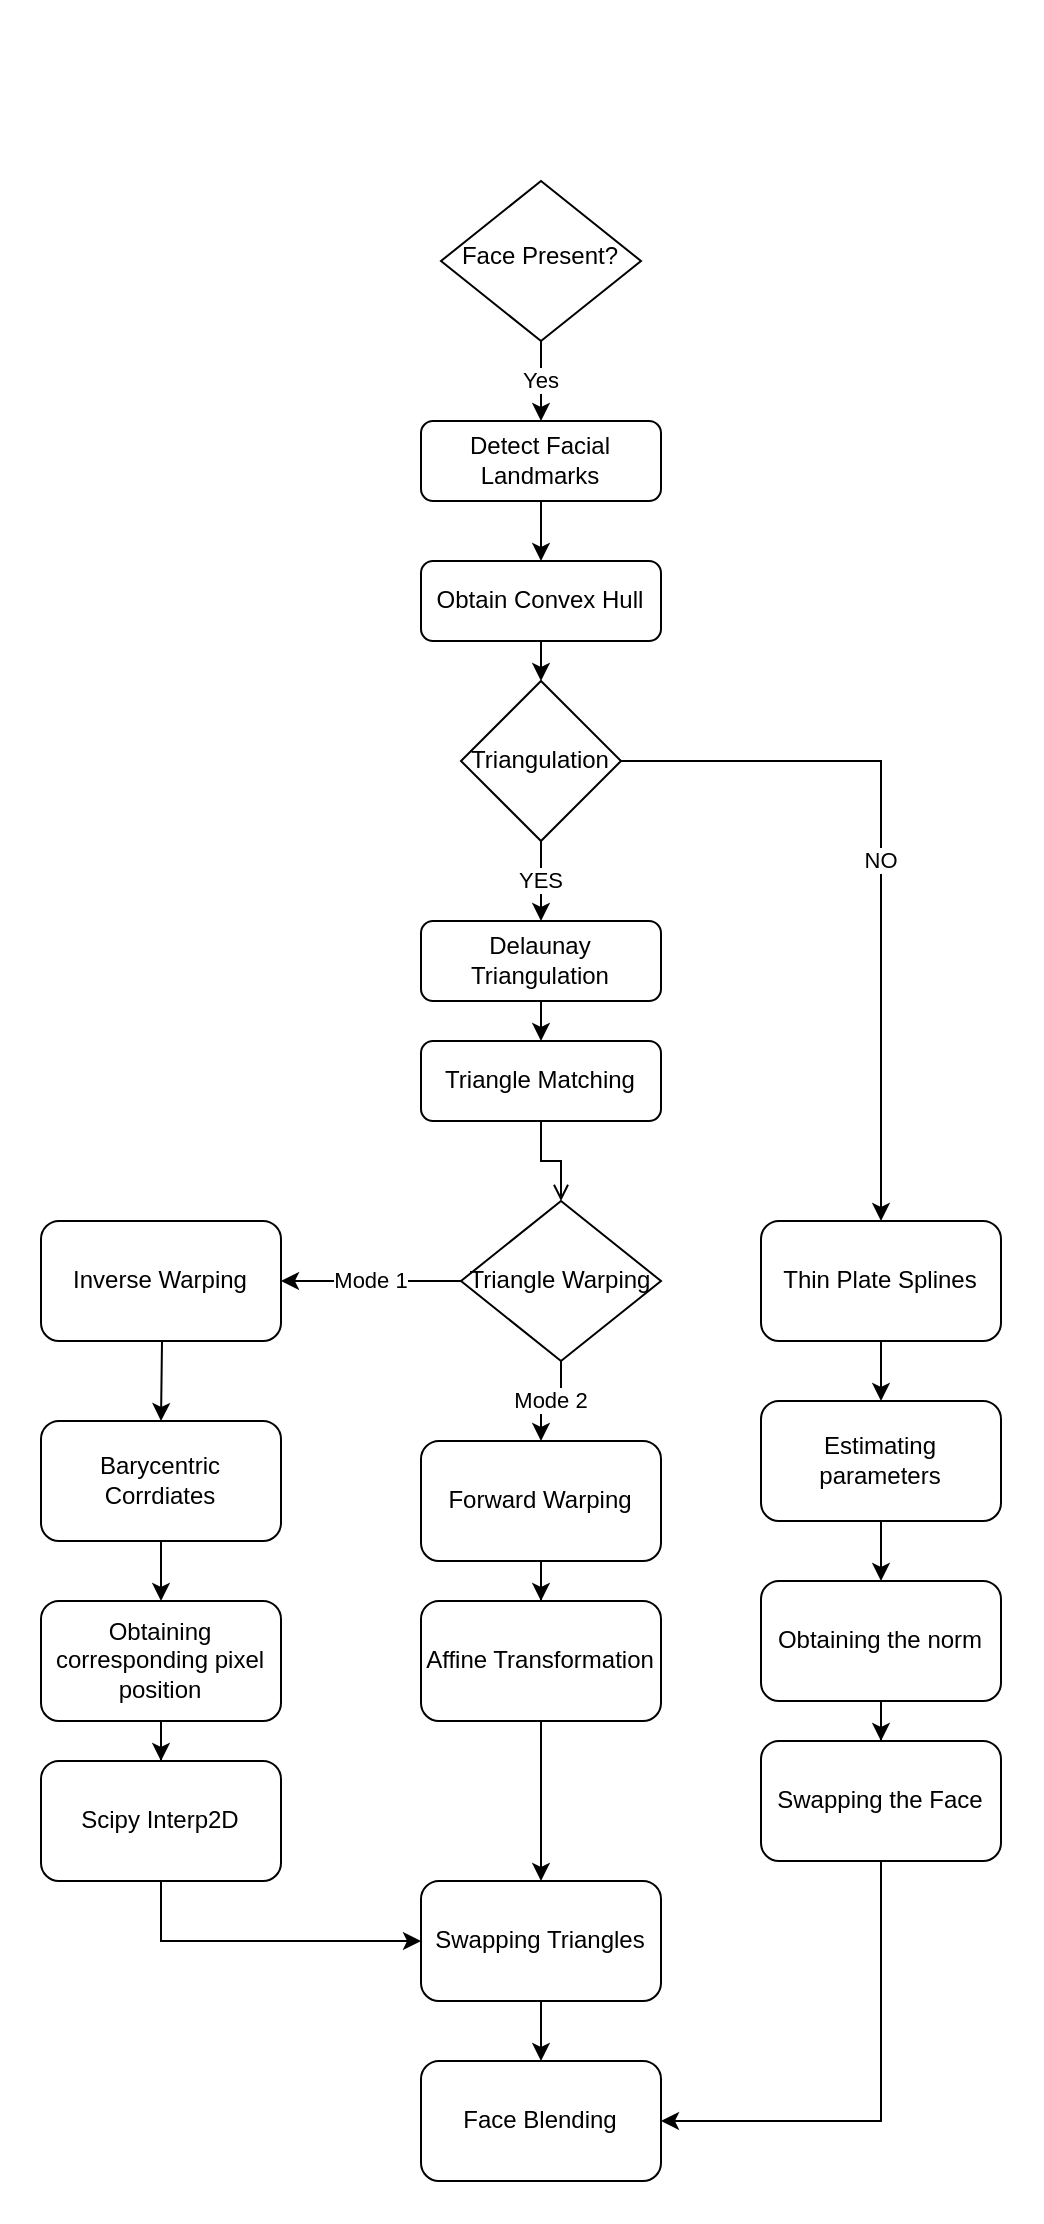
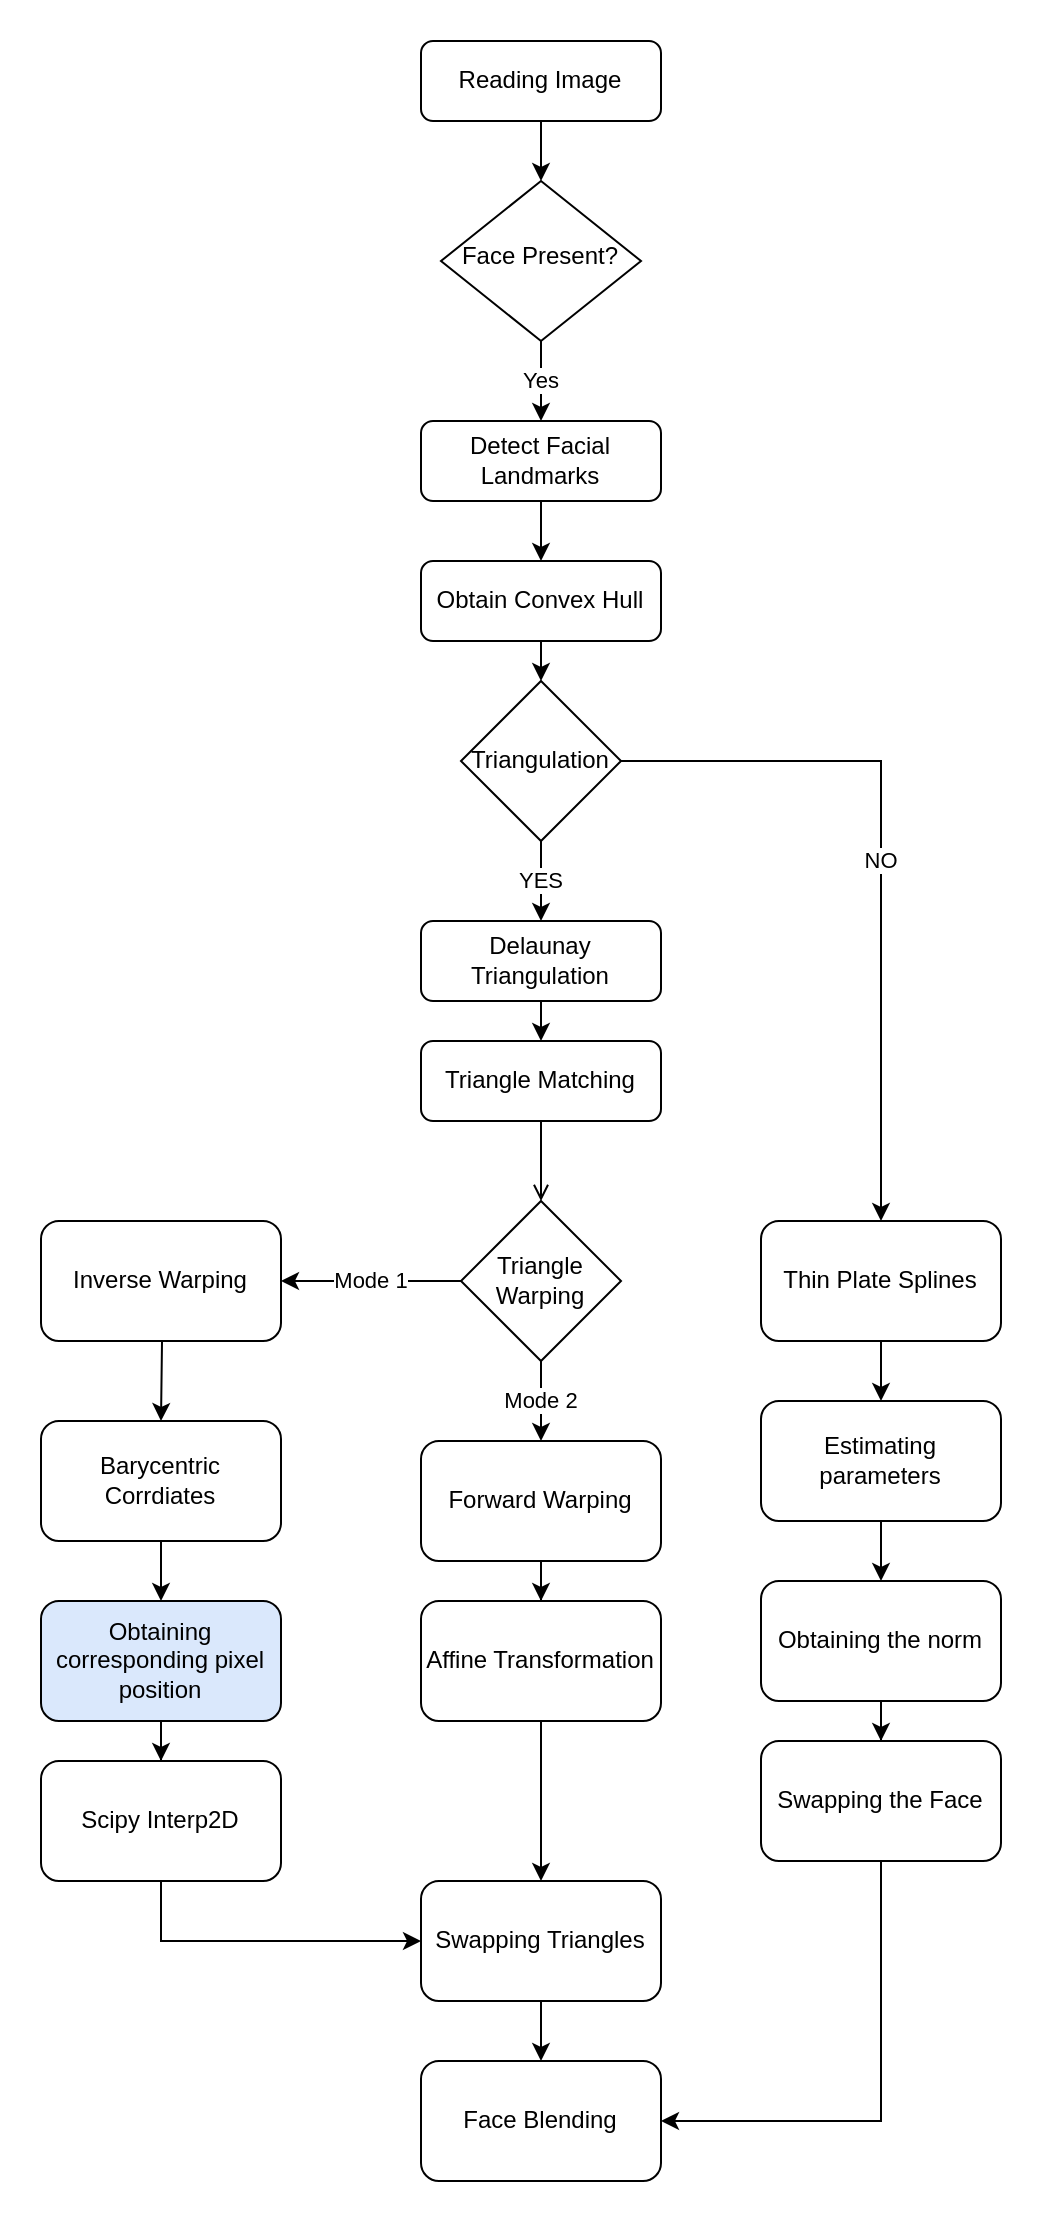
node "Reading Image": added
edge "Reading Image" -> "Face Present?": added
node "Triangle Warping": size 200x160 -> 160x160
node "Obtaining corresponding pixel position": fillcolor #ffffff -> #dae8fc
